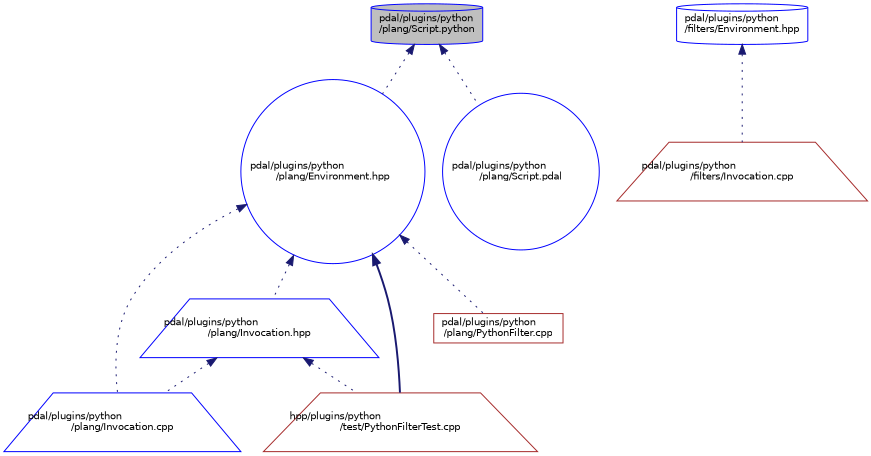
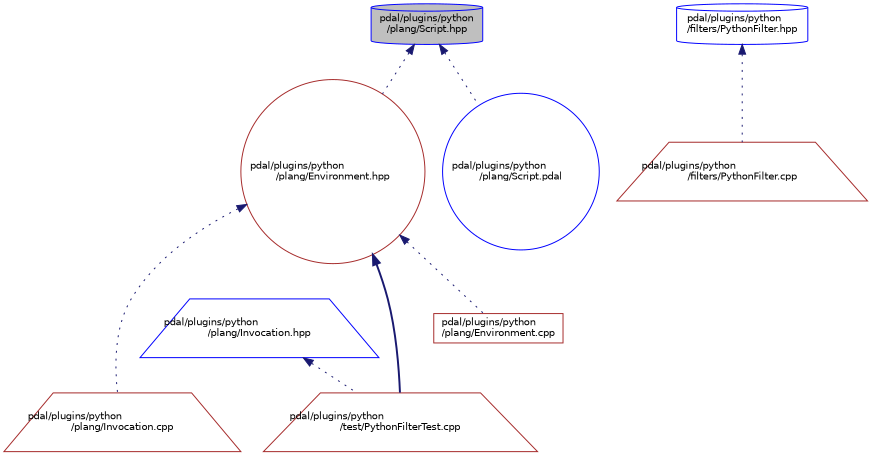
node "pdal/plugins/python /plang/Script.python": label "pdal/plugins/python /plang/Script.python" -> "pdal/plugins/python /plang/Script.hpp"
node "pdal/plugins/python /filters/Environment.hpp": label "pdal/plugins/python /filters/Environment.hpp" -> "pdal/plugins/python /filters/PythonFilter.hpp"
node "pdal/plugins/python /plang/Environment.hpp": color blue -> brown
node "pdal/plugins/python /filters/Invocation.cpp": label "pdal/plugins/python /filters/Invocation.cpp" -> "pdal/plugins/python /filters/PythonFilter.cpp"
edge "pdal/plugins/python /plang/Invocation.hpp" -> "pdal/plugins/python /plang/Environment.hpp": removed
node "pdal/plugins/python /plang/PythonFilter.cpp": label "pdal/plugins/python /plang/PythonFilter.cpp" -> "pdal/plugins/python /plang/Environment.cpp"
edge "pdal/plugins/python /plang/Invocation.cpp" -> "pdal/plugins/python /plang/Invocation.hpp": removed
node "pdal/plugins/python /plang/Invocation.cpp": color blue -> brown
node "hpp/plugins/python /test/PythonFilterTest.cpp": label "hpp/plugins/python /test/PythonFilterTest.cpp" -> "pdal/plugins/python /test/PythonFilterTest.cpp"
